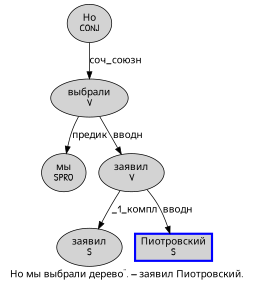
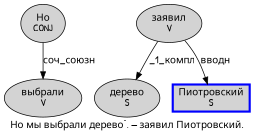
edge "выбрали V" -> "заявил V": removed, label "вводн"
node "мы SPRO": removed
node "заявил S": label "заявил S" -> "дерево S"
